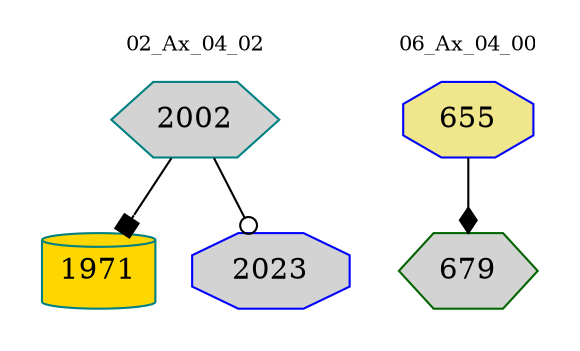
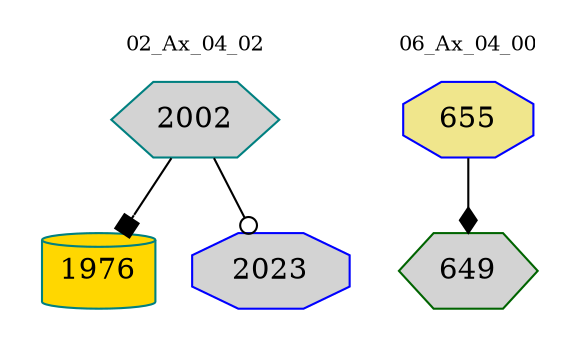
node "1971": label "1971" -> "1976"
node "679": label "679" -> "649"
